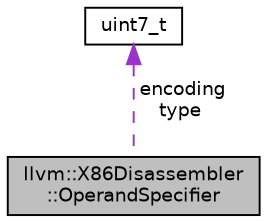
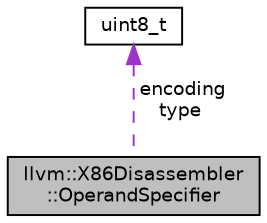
node "uint7_t": label "uint7_t" -> "uint8_t"
